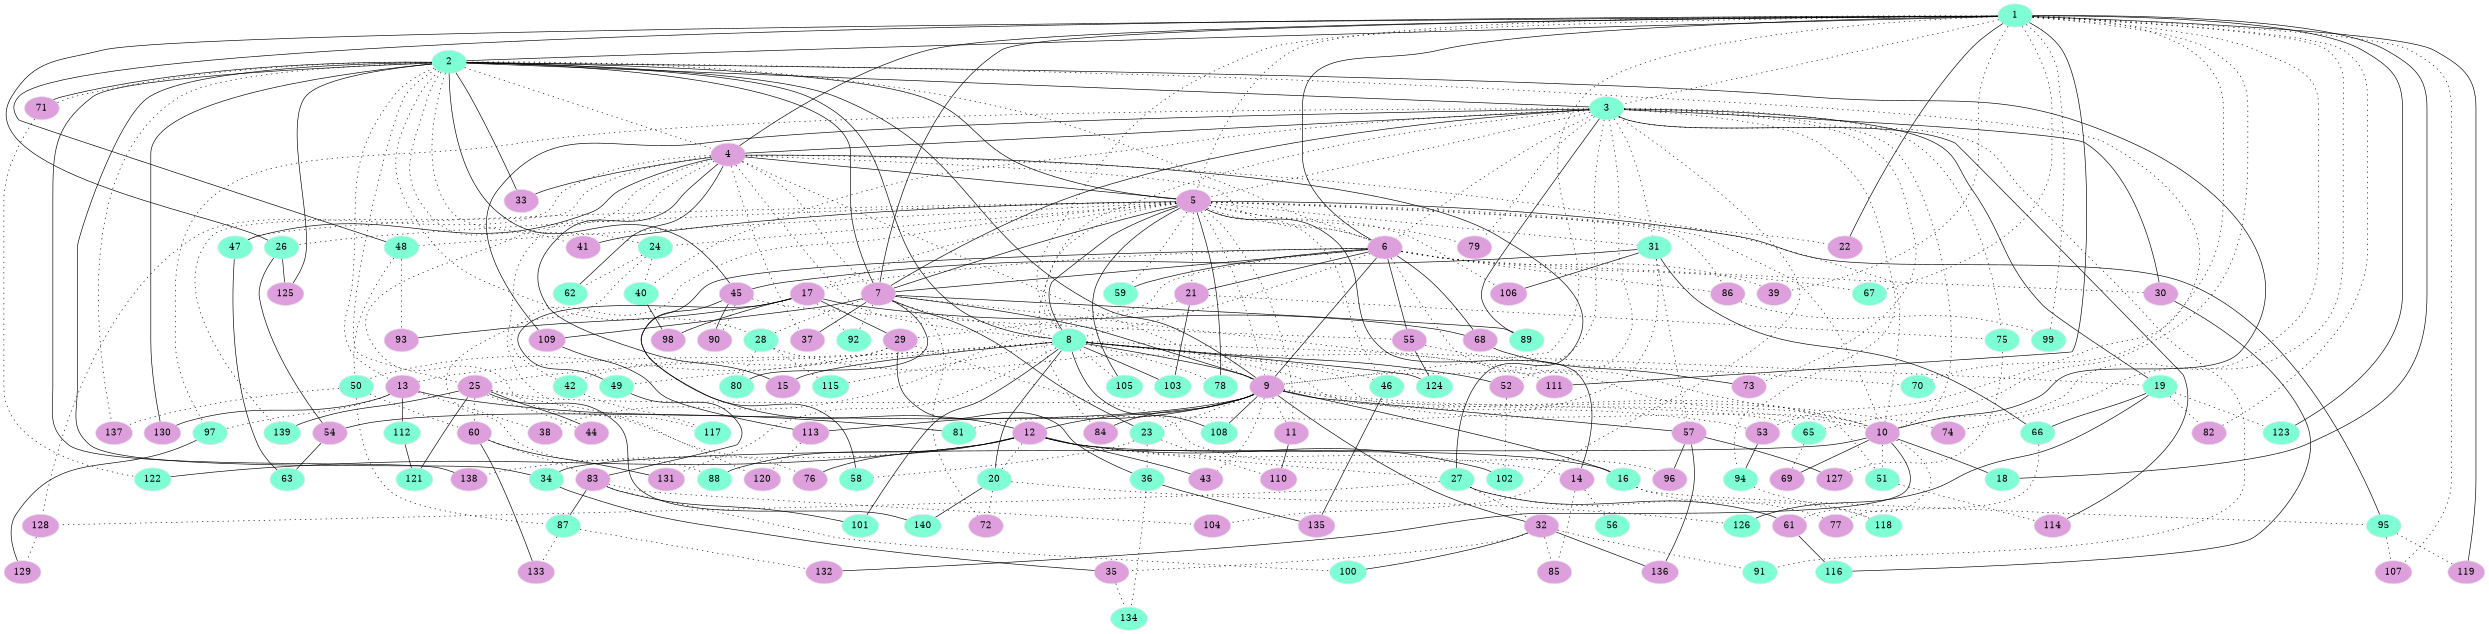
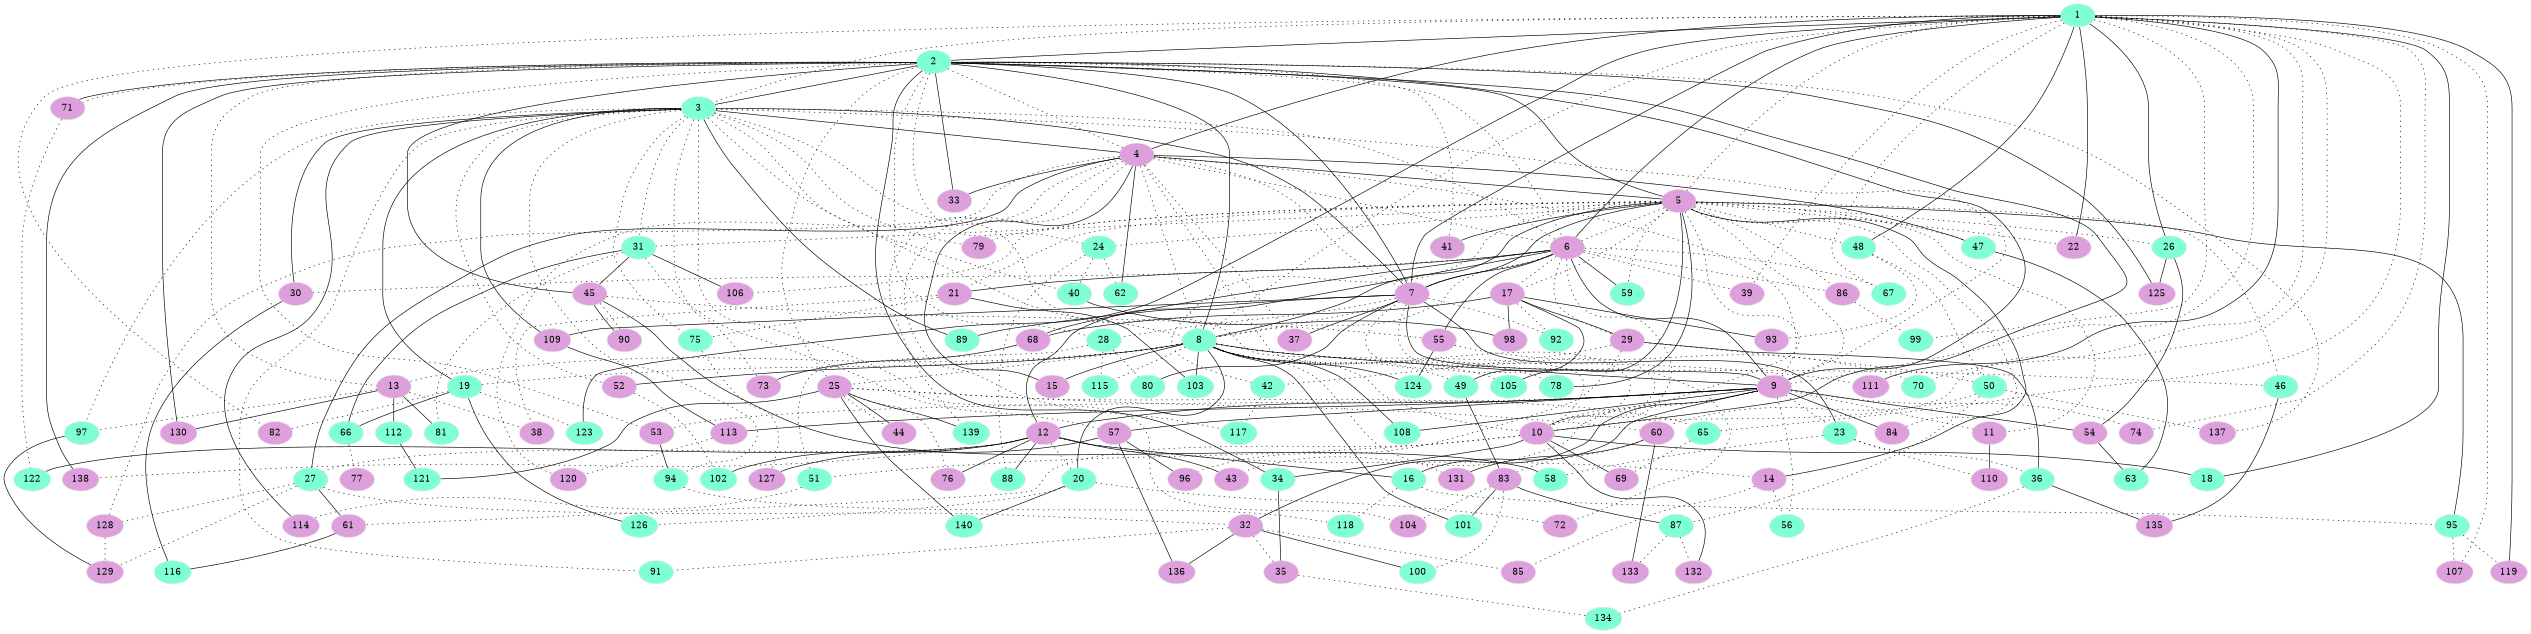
edge "3" -- "5": removed
edge "9" -- "56": added
edge "27" -- "77": now "27" -- "129"
